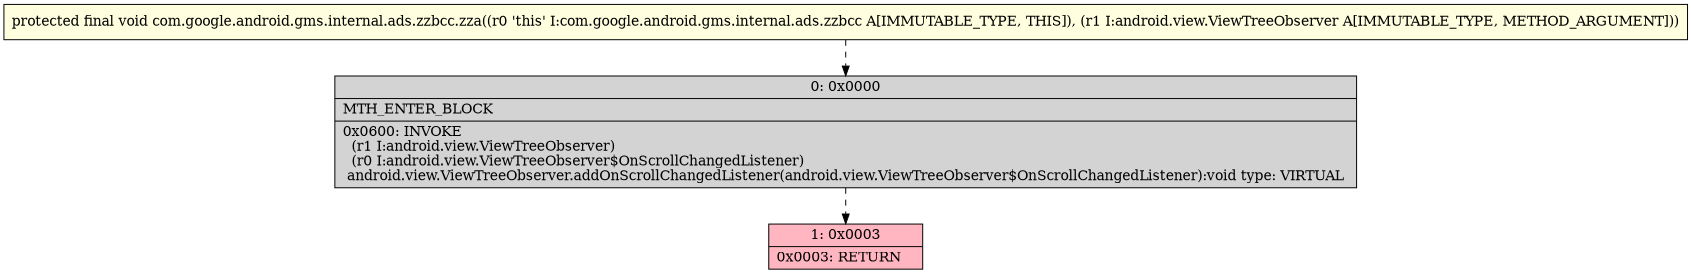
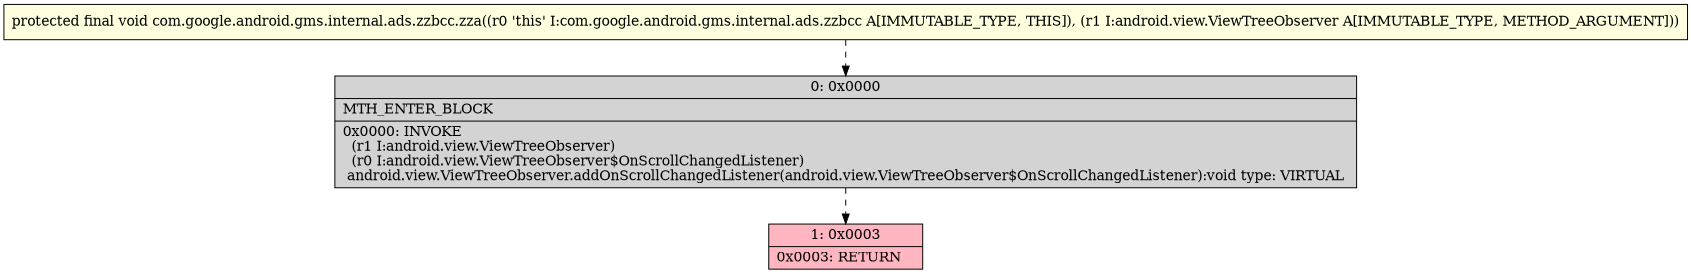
node "0: 0x0000": text "0x0600: INVOKE" -> "0x0000: INVOKE"
